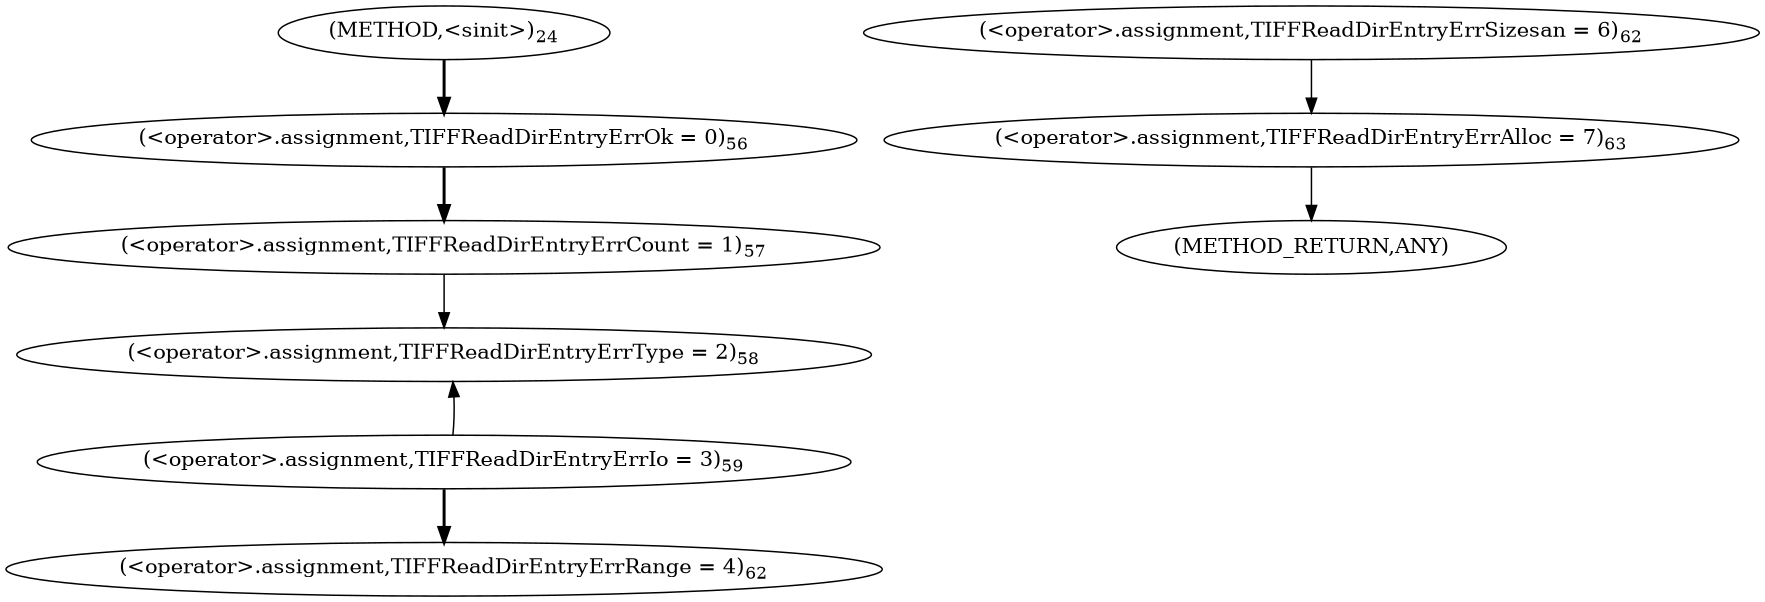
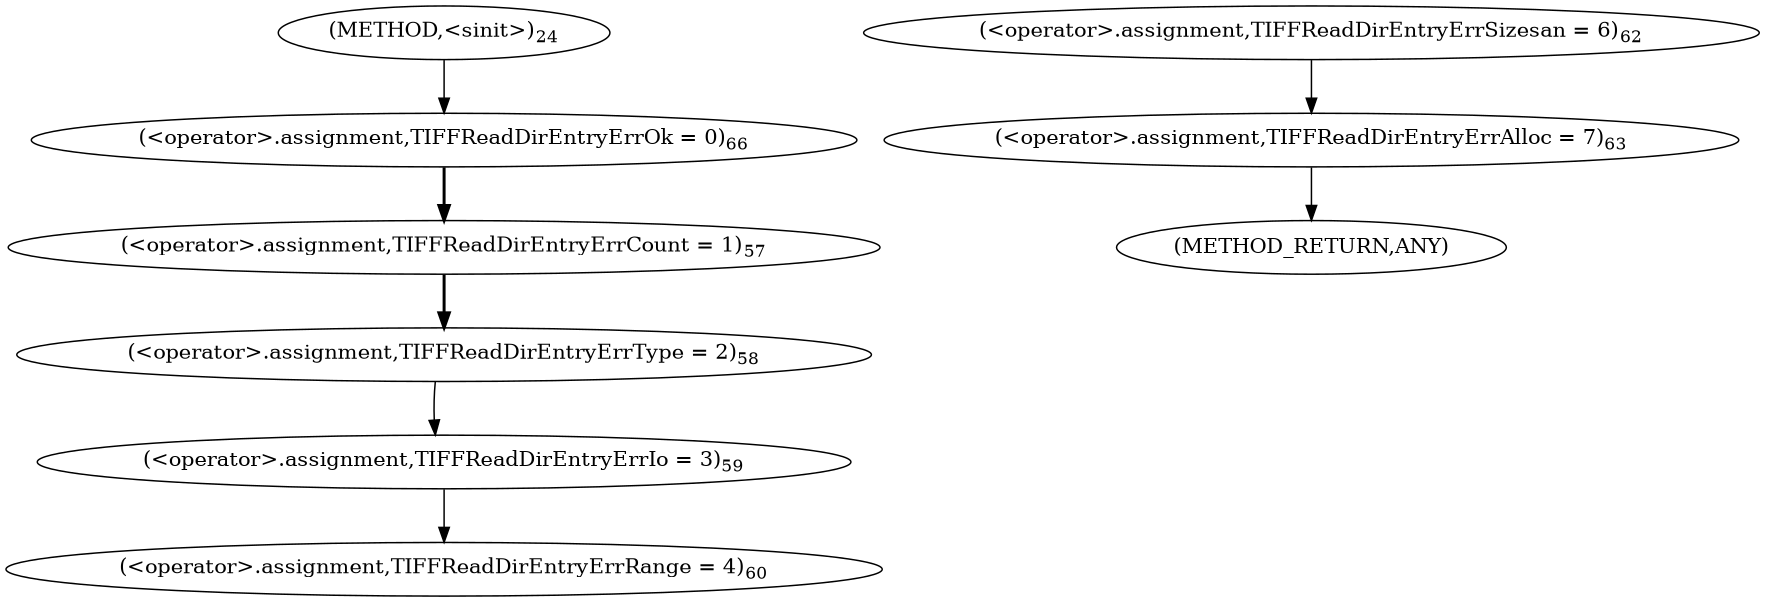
edge "(METHOD,<sinit>)" -> "(<operator>.assignment,TIFFReadDirEntryErrOk = 0)": style bold -> solid
node "(<operator>.assignment,TIFFReadDirEntryErrOk = 0)": text "56" -> "66"
edge "(<operator>.assignment,TIFFReadDirEntryErrCount = 1)" -> "(<operator>.assignment,TIFFReadDirEntryErrType = 2)": style solid -> bold
edge "(<operator>.assignment,TIFFReadDirEntryErrIo = 3)" -> "(<operator>.assignment,TIFFReadDirEntryErrType = 2)": reversed
edge "(<operator>.assignment,TIFFReadDirEntryErrIo = 3)" -> "(<operator>.assignment,TIFFReadDirEntryErrRange = 4)": style bold -> solid
node "(<operator>.assignment,TIFFReadDirEntryErrRange = 4)": text "62" -> "60"
